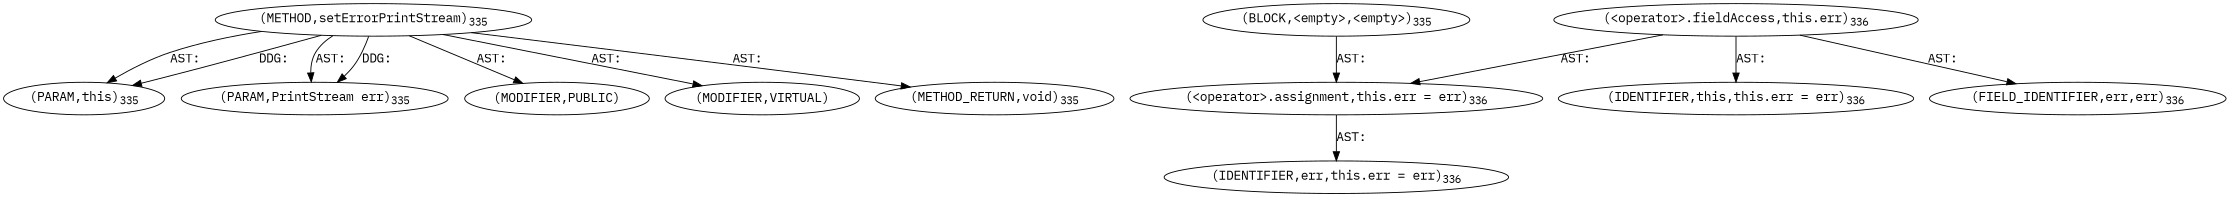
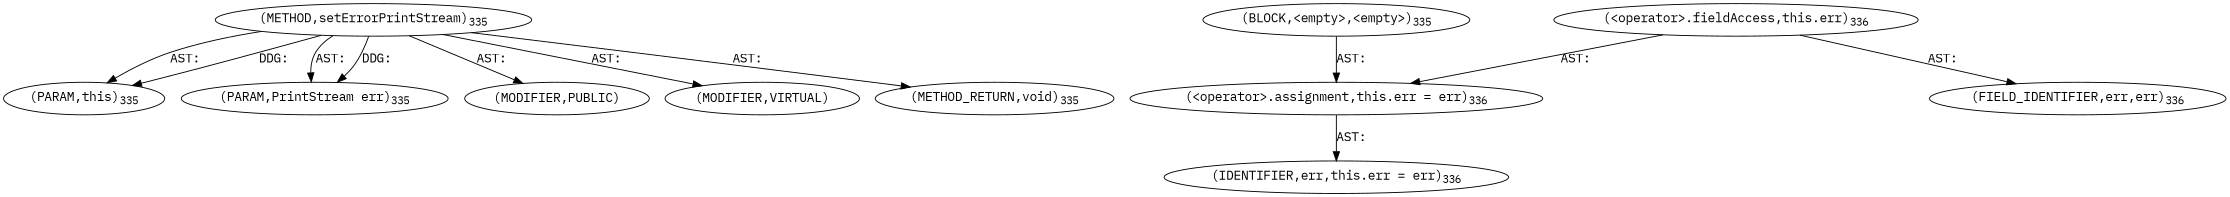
node "(IDENTIFIER,this,this.err = err)": removed
